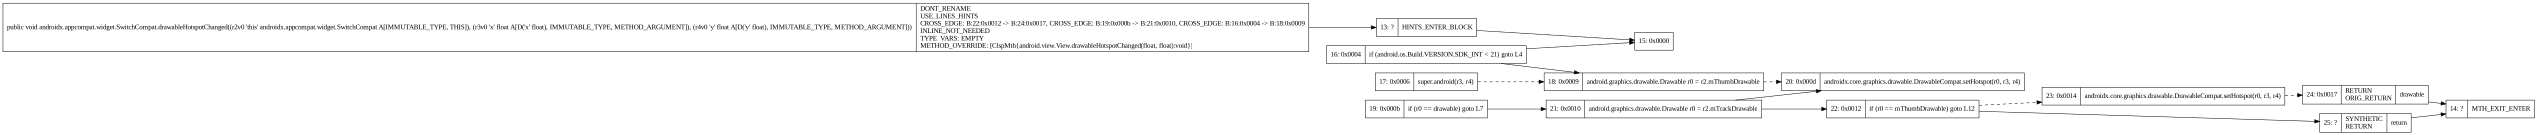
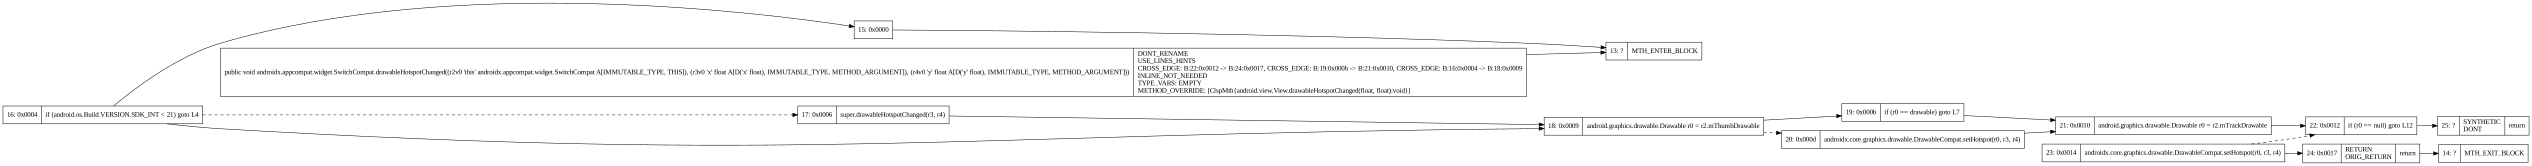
node "13: ?": text "HINTS_ENTER_BLOCK" -> "MTH_ENTER_BLOCK"
edge "13: ?" -> "15: 0x0000": reversed
node "17: 0x0006": text "super.android(r3, r4)" -> "super.drawableHotspotChanged(r3, r4)"
edge "17: 0x0006" -> "18: 0x0009": style dashed -> solid
node "24: 0x0017": text "drawable" -> "return"
edge "23: 0x0014" -> "24: 0x0017": style dashed -> solid
edge "21: 0x0010" -> "20: 0x000d": reversed
edge "22: 0x0012" -> "23: 0x0014": reversed
node "22: 0x0012": text "if (r0 == mThumbDrawable) goto L12" -> "if (r0 == null) goto L12"
node "14: ?": text "MTH_EXIT_ENTER" -> "MTH_EXIT_BLOCK"
edge "16: 0x0004" -> "17: 0x0006": added
edge "25: ?" -> "14: ?": removed
edge "18: 0x0009" -> "19: 0x000b": added
node "25: ?": text "RETURN" -> "DONT"
